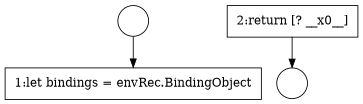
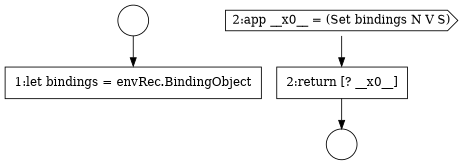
node "2:app __x0__ = (Set bindings N V S)": added
